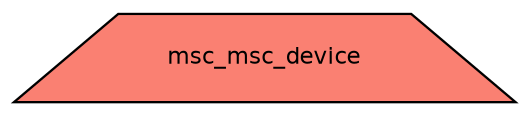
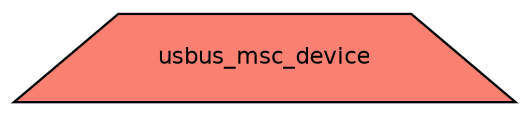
node "msc_msc_device": label "msc_msc_device" -> "usbus_msc_device"
